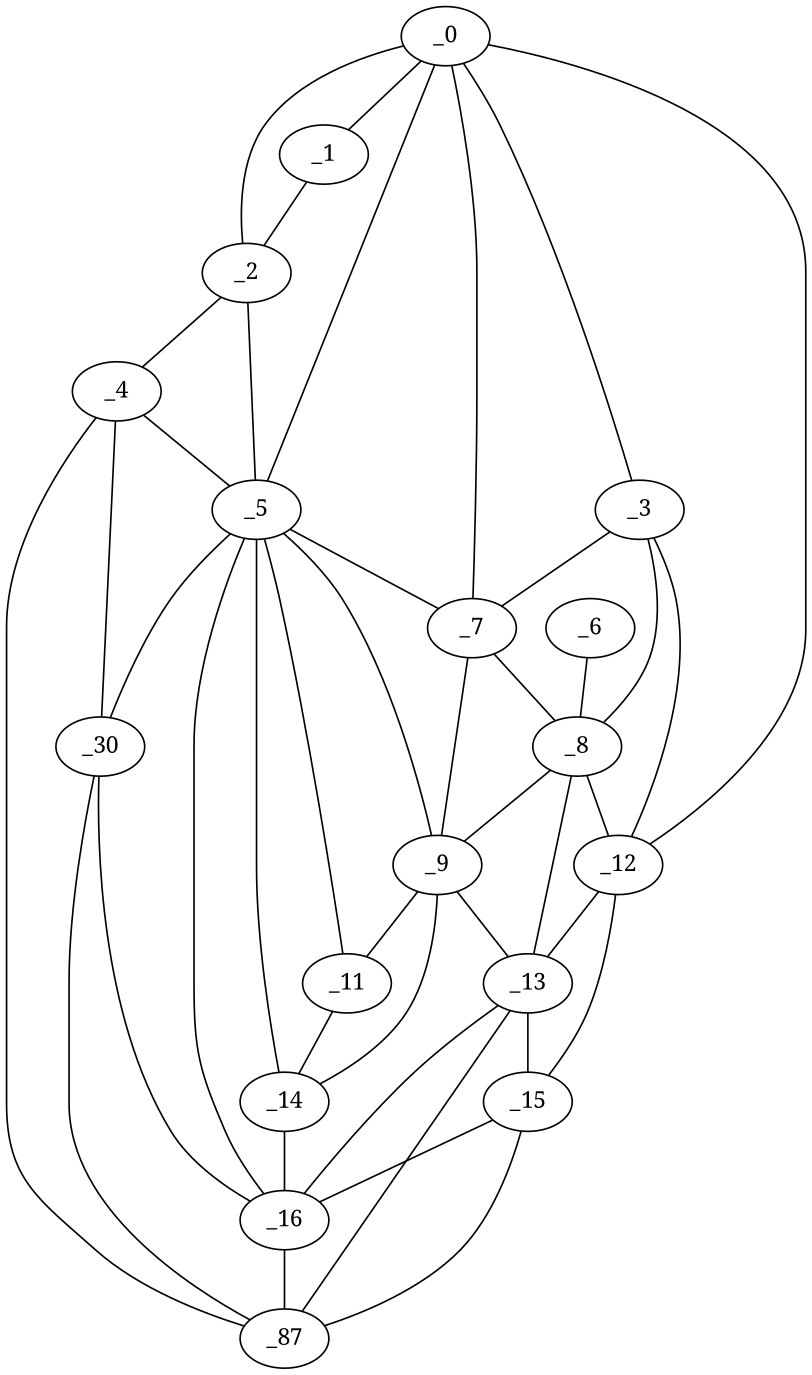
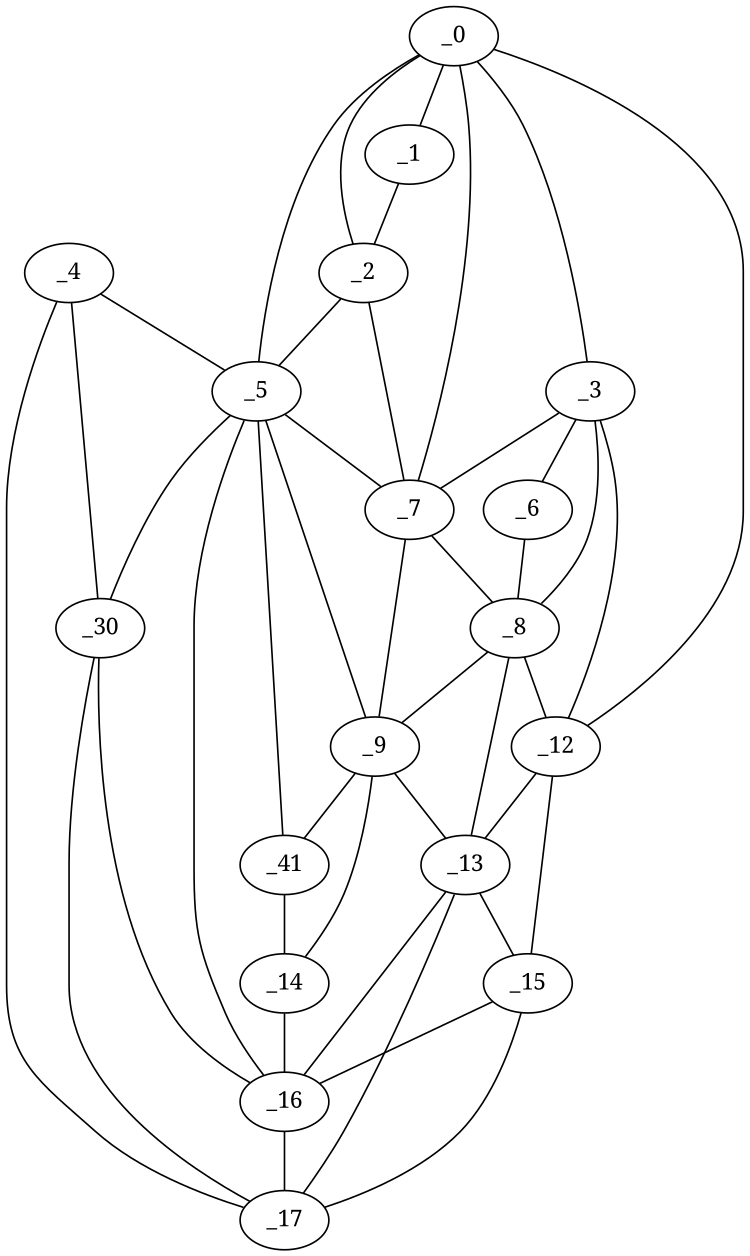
edge "_2" -- "_4": now "_2" -- "_7"
edge "_3" -- "_6": added
edge "_5" -- "_14": removed
node "_11": label "_11" -> "_41"
node "_87": label "_87" -> "_17"
